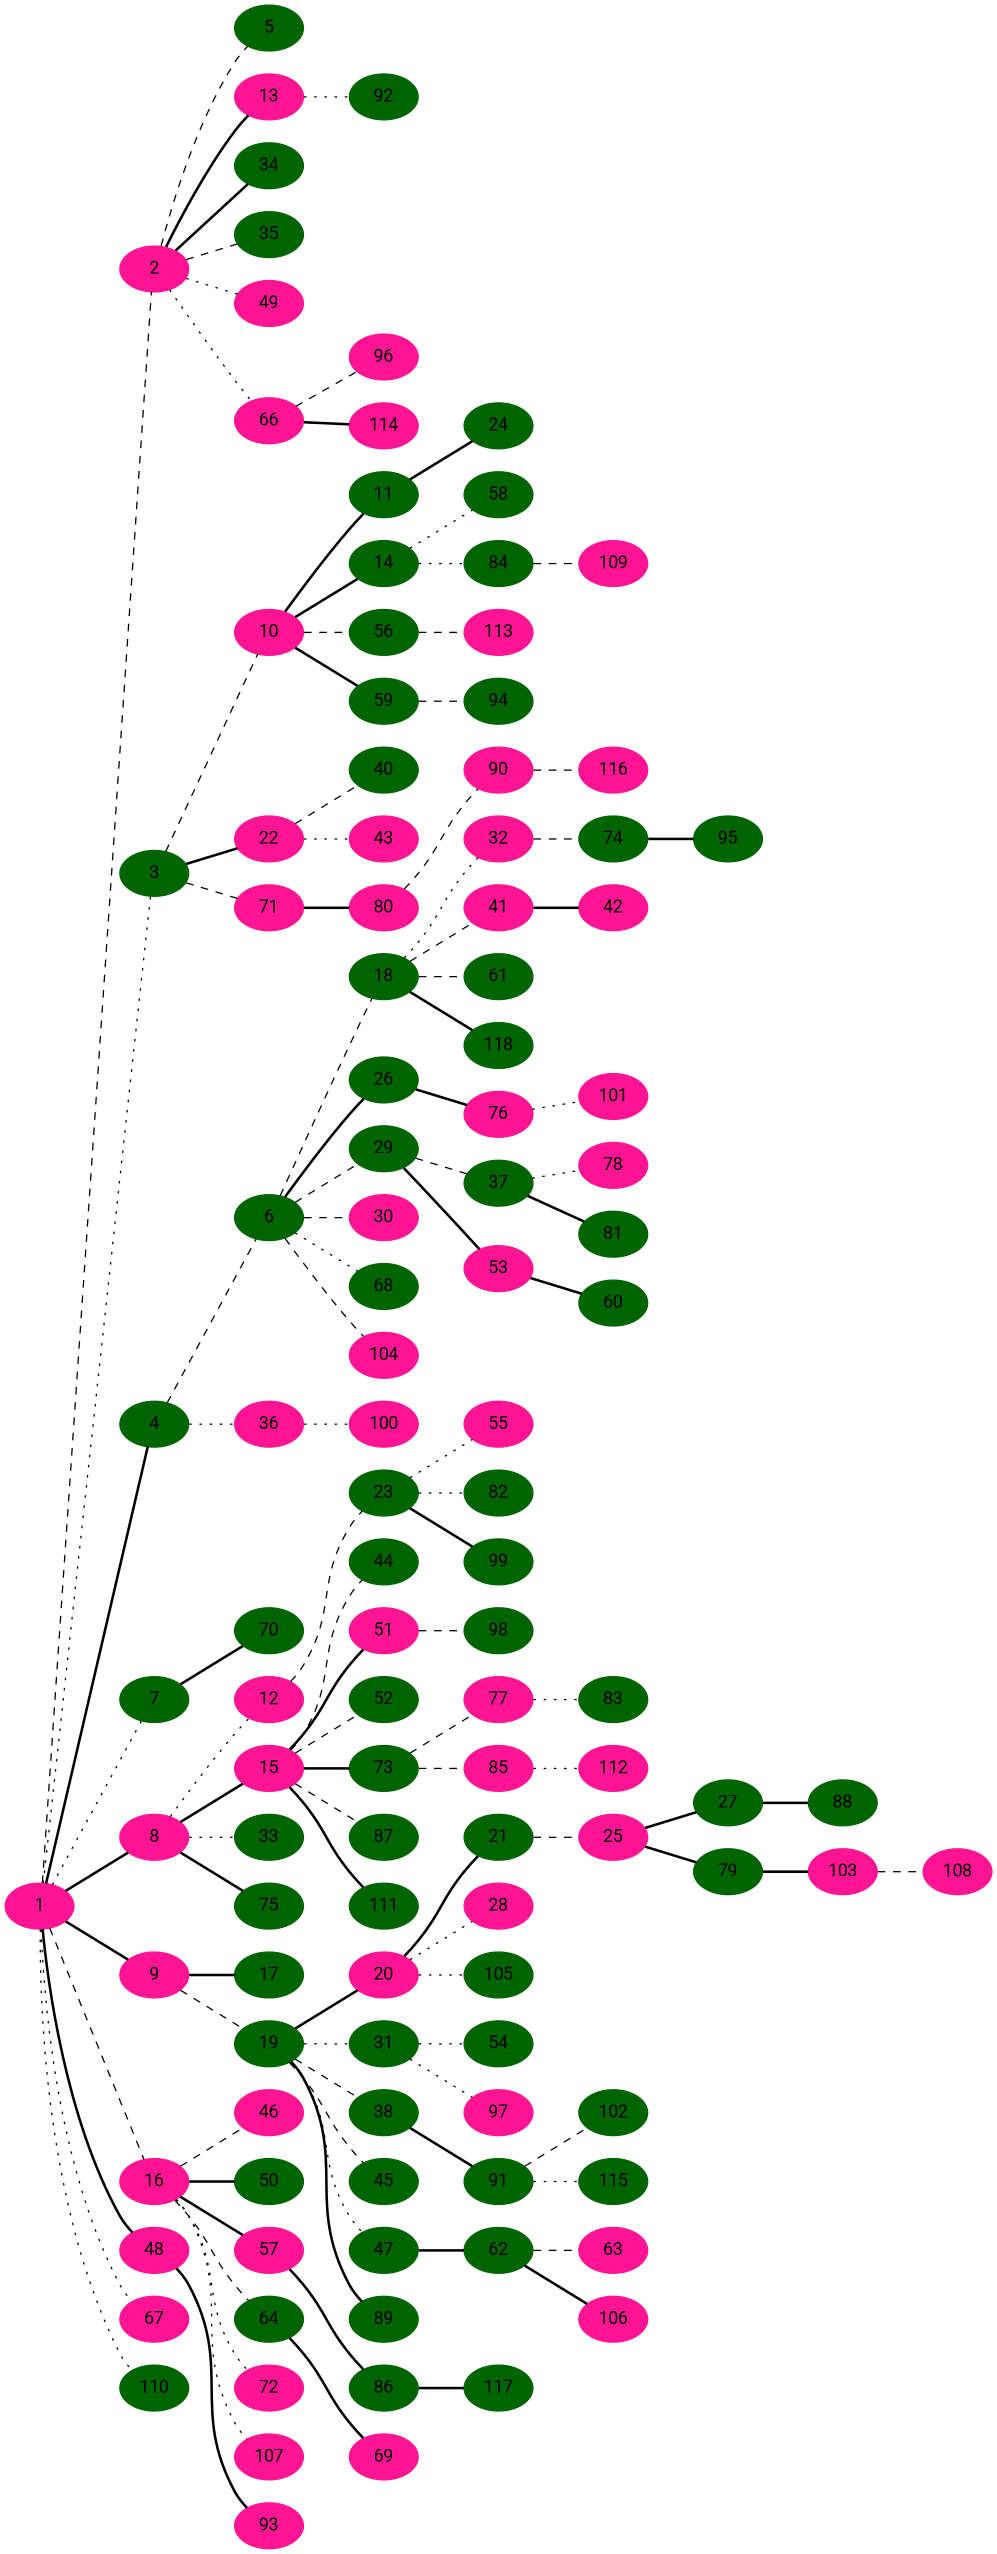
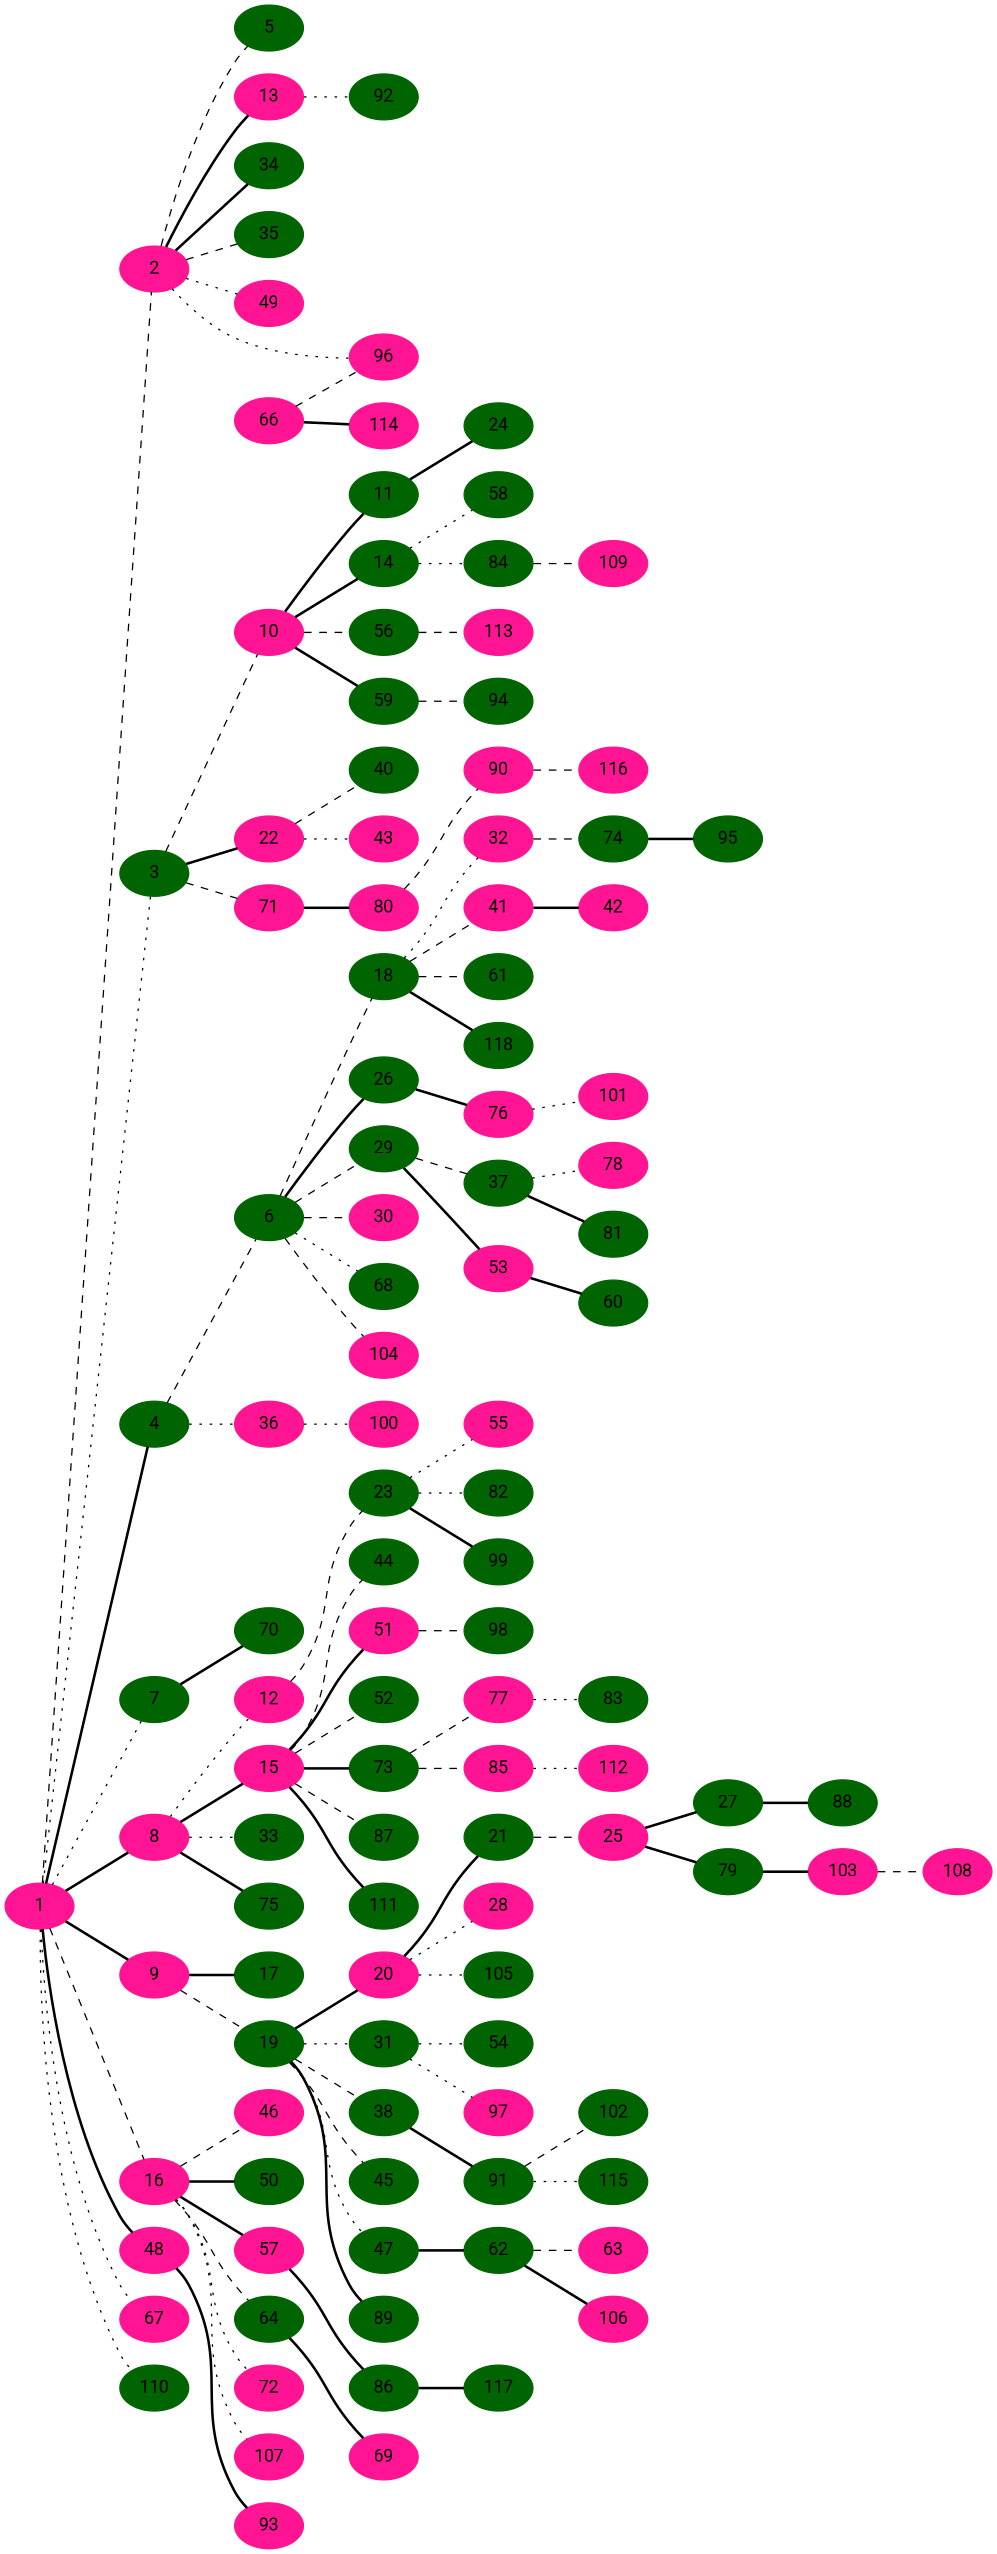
edge "2" -- "66": now "2" -- "96"
